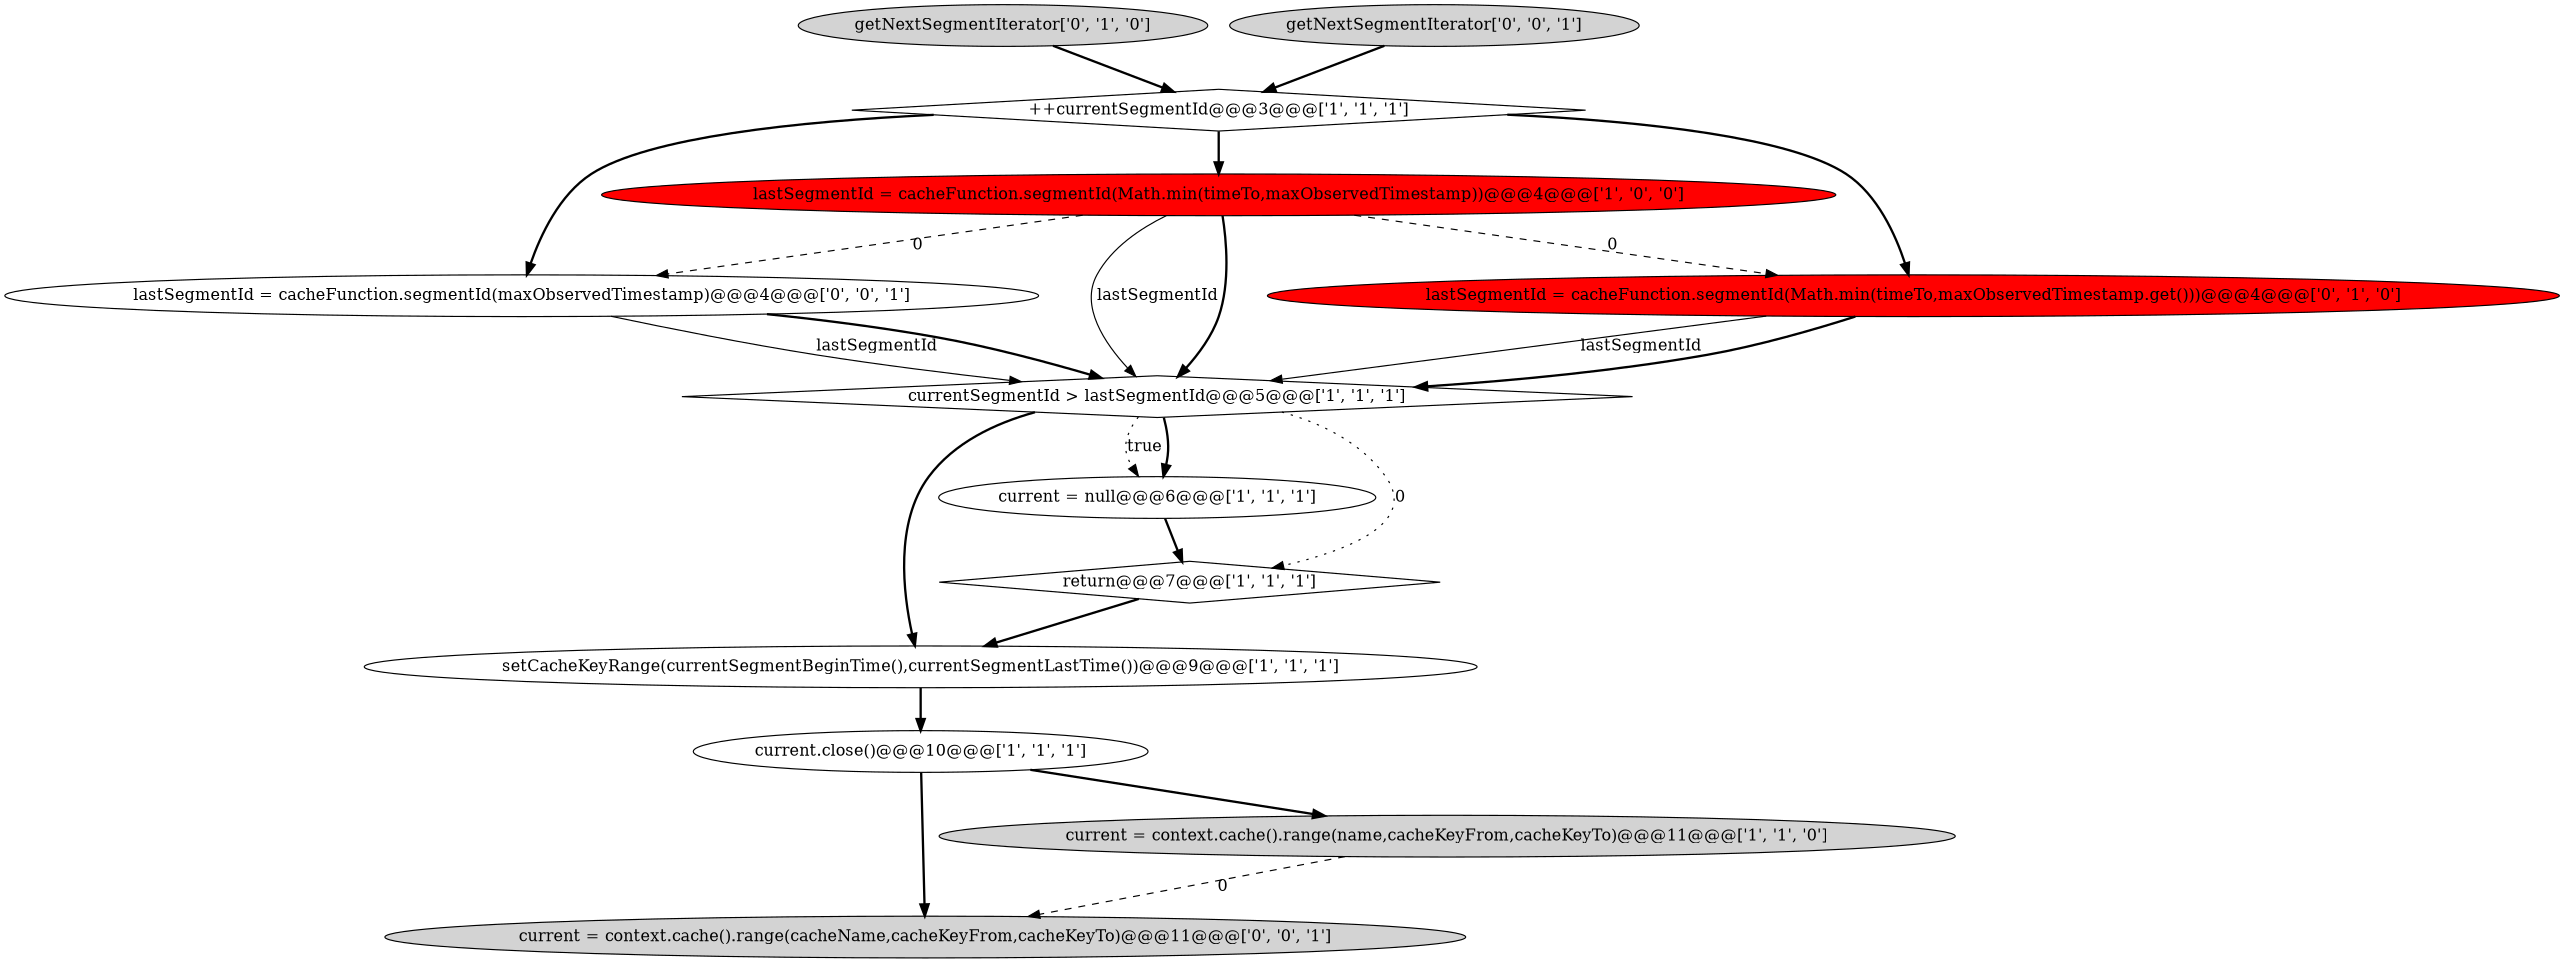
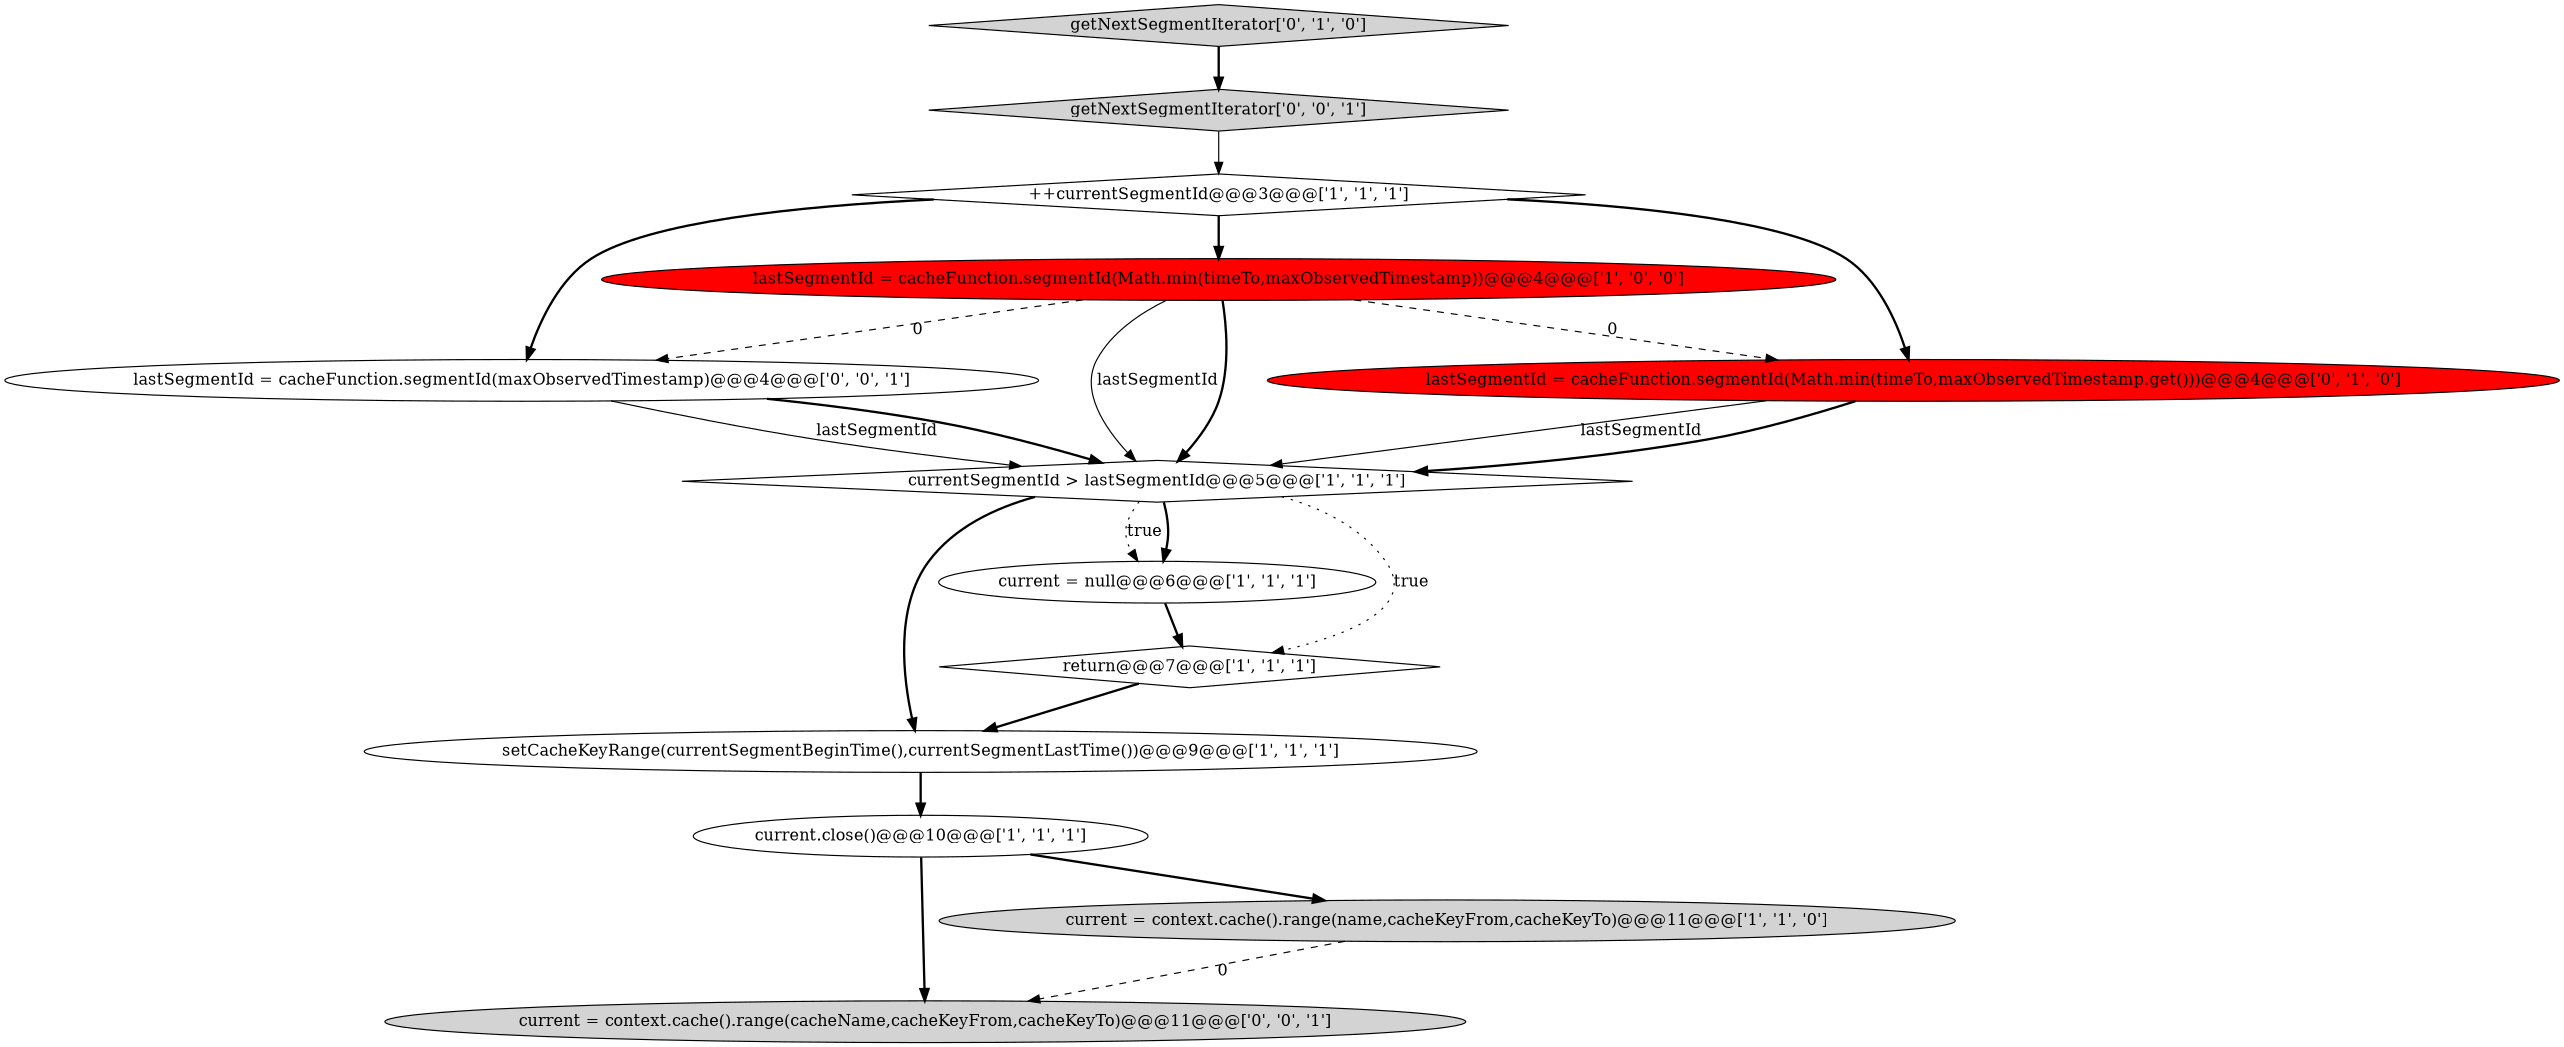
node "getNextSegmentIterator['0', '1', '0']": shape ellipse -> diamond
node "getNextSegmentIterator['0', '0', '1']": shape ellipse -> diamond
edge "getNextSegmentIterator['0', '1', '0']" -> "++currentSegmentId@@@3@@@['1', '1', '1']": now "getNextSegmentIterator['0', '1', '0']" -> "getNextSegmentIterator['0', '0', '1']"
edge "getNextSegmentIterator['0', '0', '1']" -> "++currentSegmentId@@@3@@@['1', '1', '1']": style bold -> solid
edge "currentSegmentId > lastSegmentId@@@5@@@['1', '1', '1']" -> "return@@@7@@@['1', '1', '1']": label "0" -> "true"
